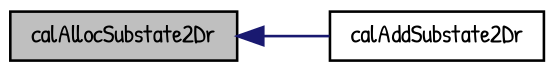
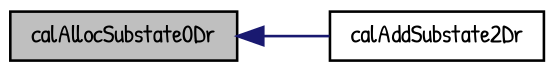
node "calAllocSubstate2Dr": label "calAllocSubstate2Dr" -> "calAllocSubstate0Dr"
